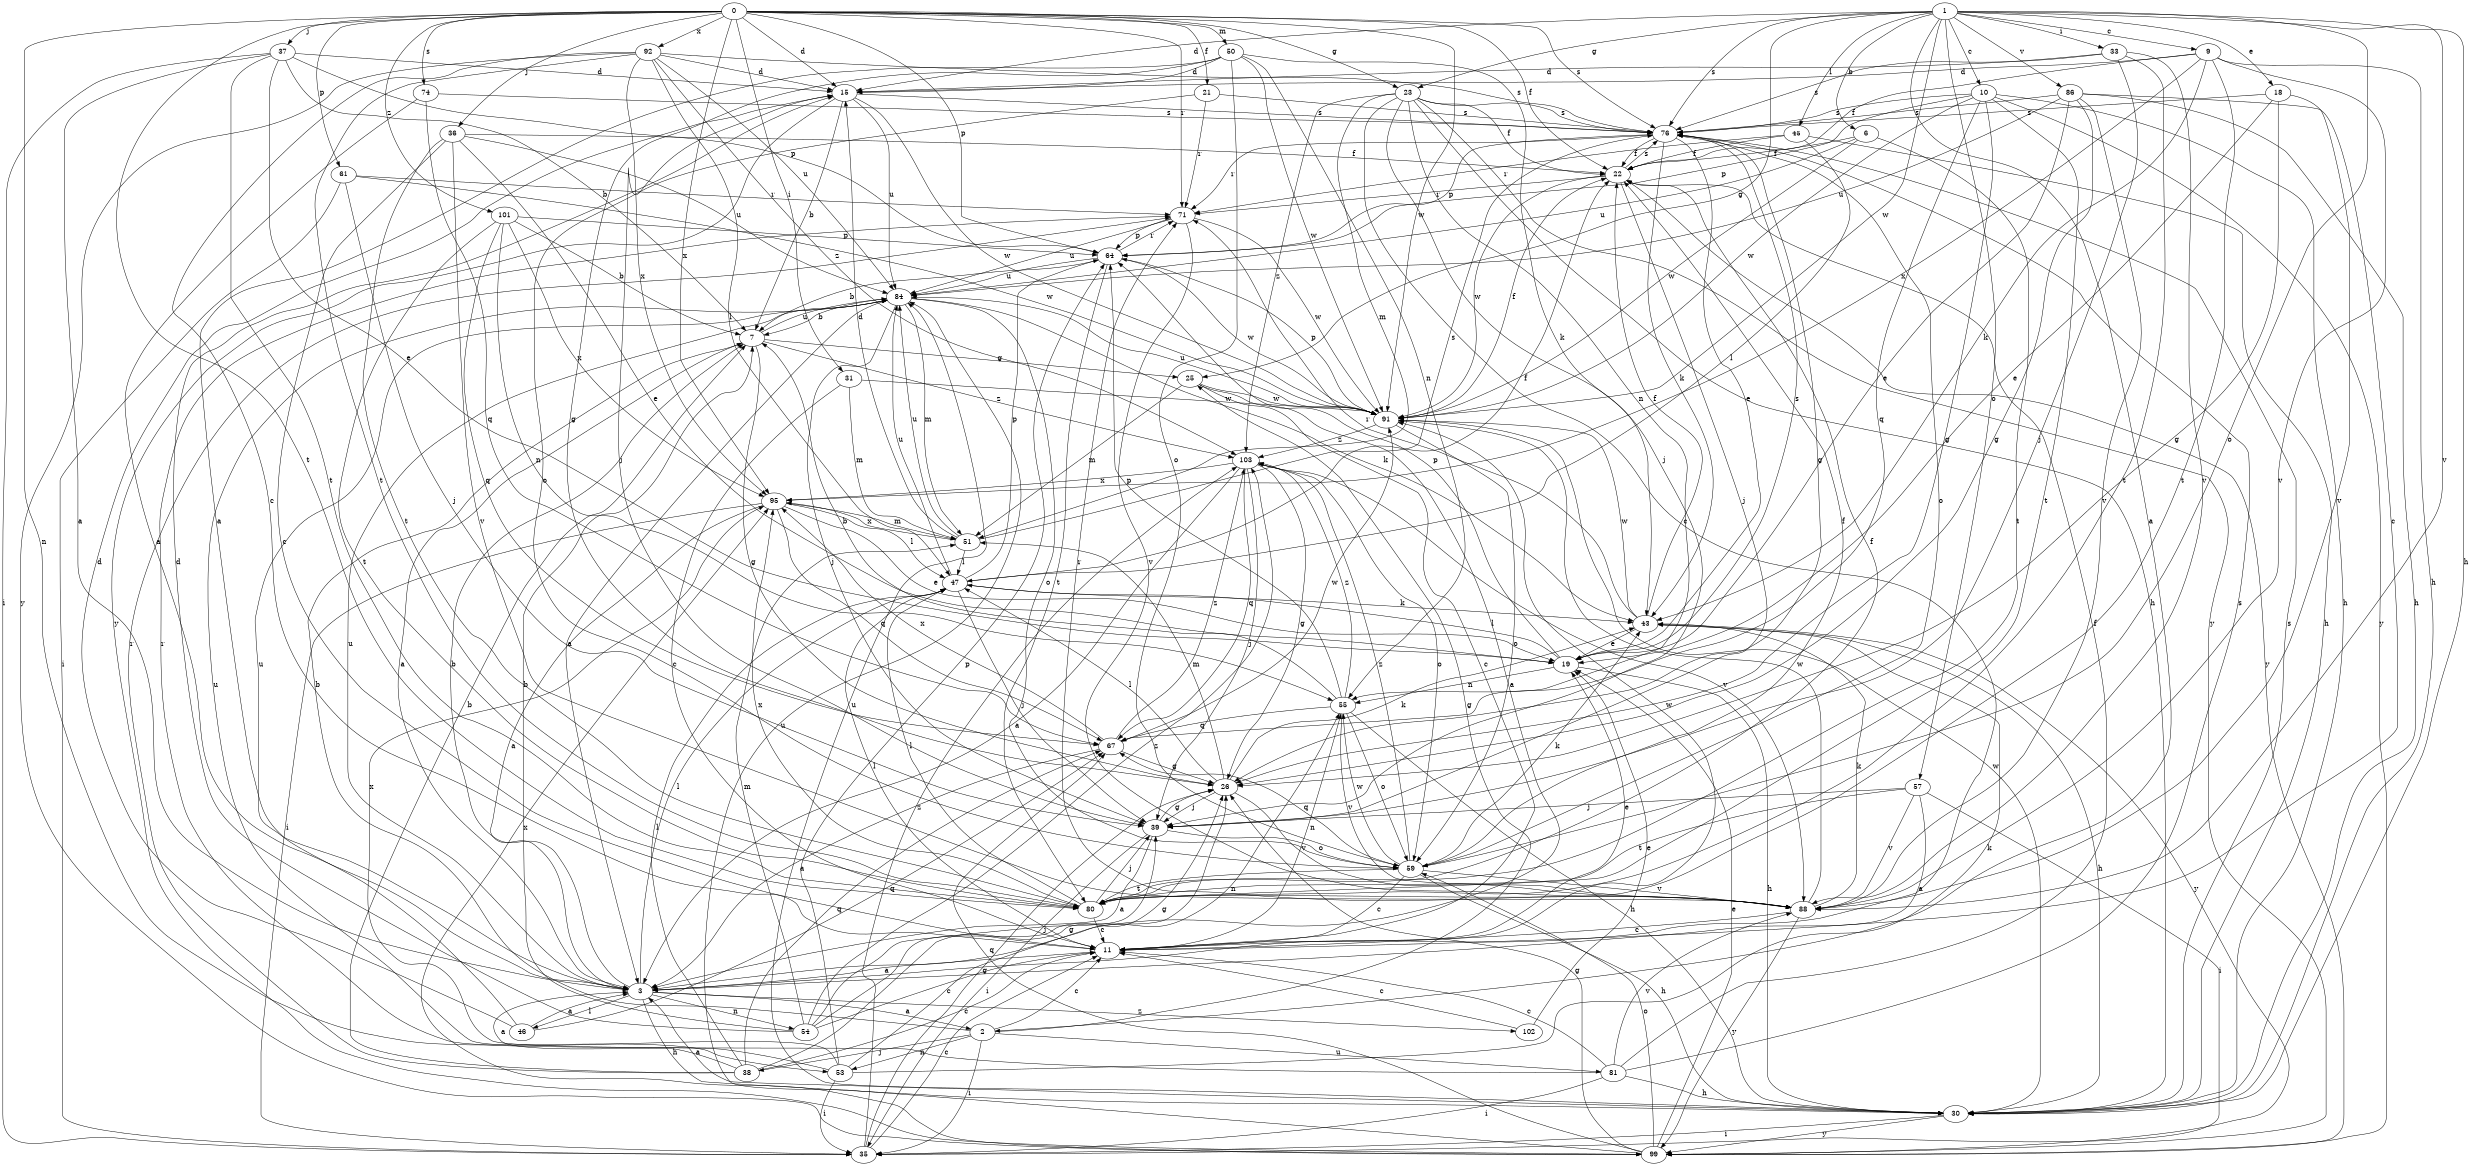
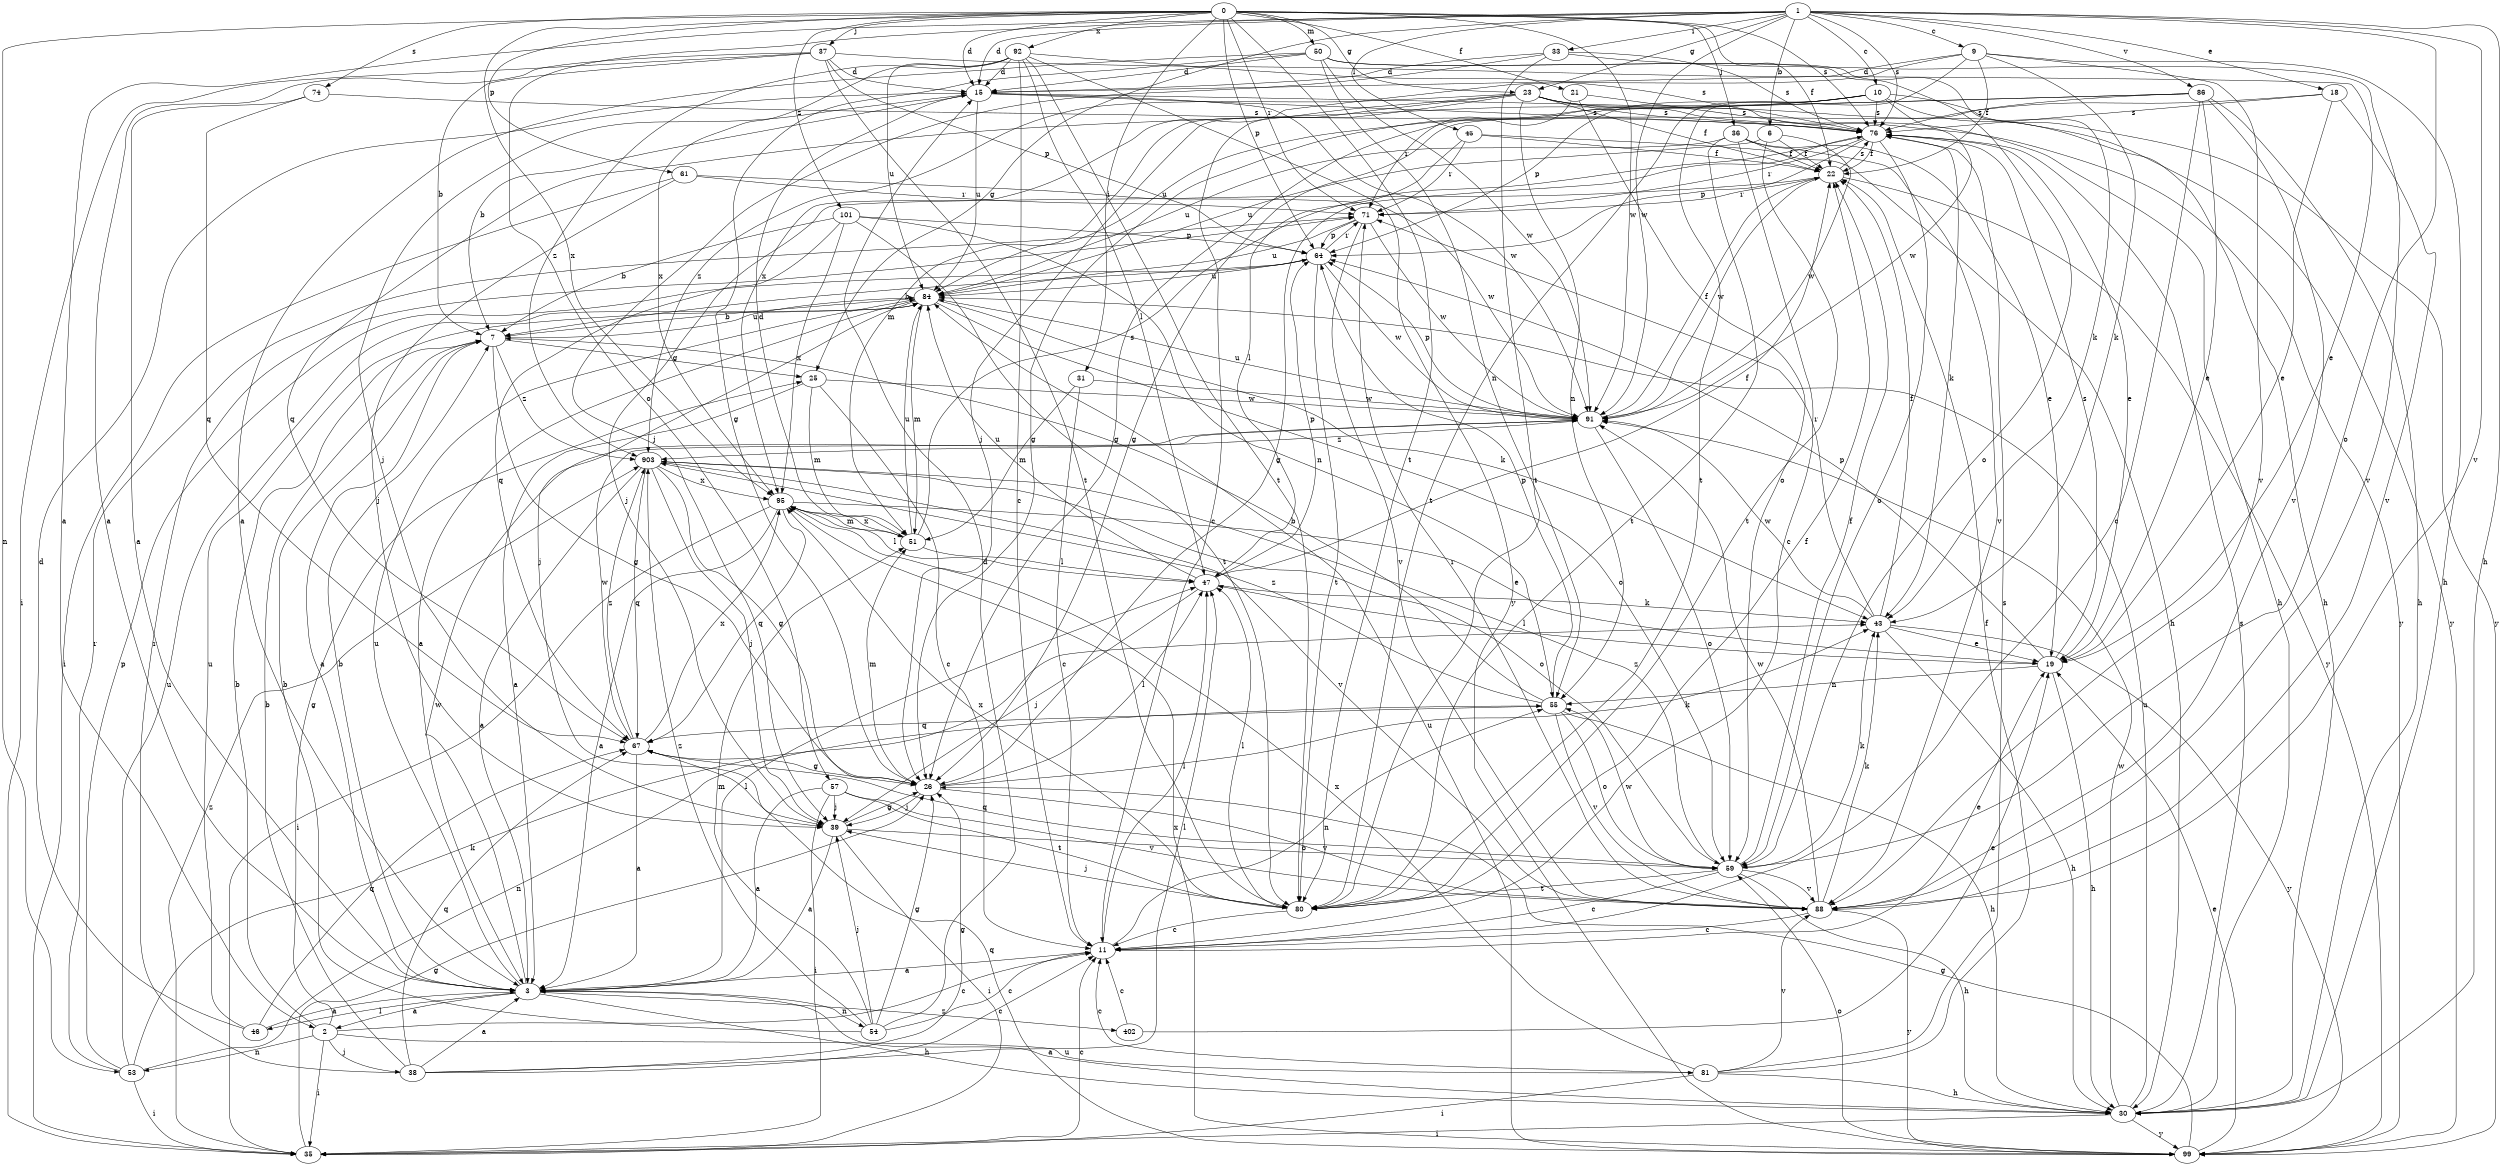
node "103": label "103" -> "903"
edge "23" -> "39": now "23" -> "26"
node "102": label "102" -> "402"
